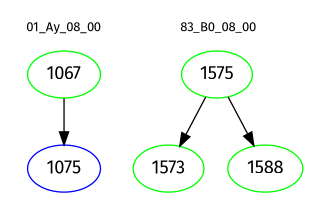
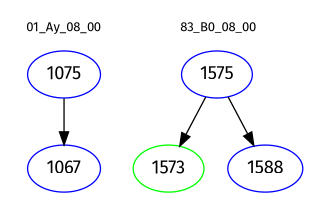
node "1067": color green -> blue
node "1575": color green -> blue
edge "1067" -> "1075": reversed
node "1588": color green -> blue
